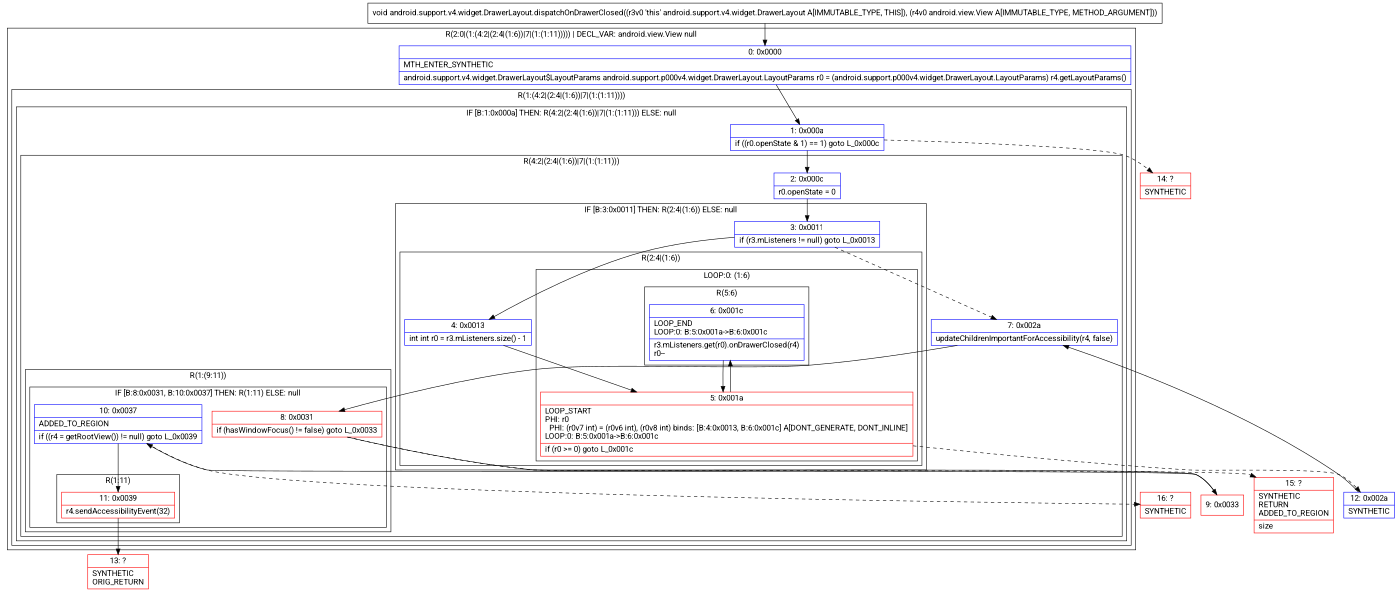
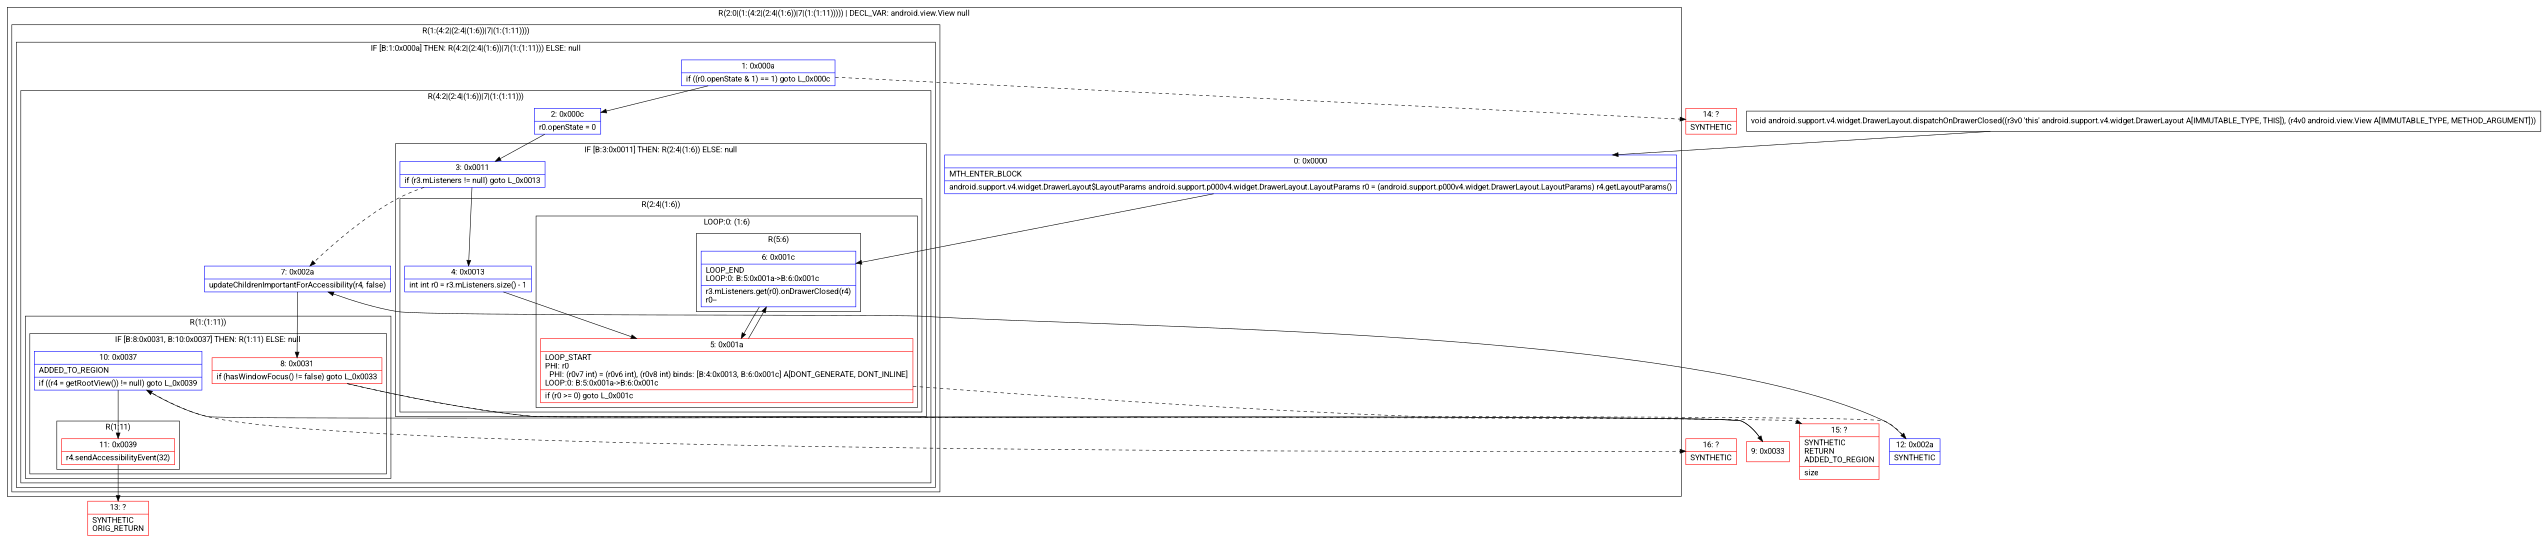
node "0: 0x0000": text "MTH_ENTER_SYNTHETIC" -> "MTH_ENTER_BLOCK"
edge "0: 0x0000" -> "1: 0x000a": now "0: 0x0000" -> "6: 0x001c"
cluster "R(1:(9:11))": label "R(1:(9:11))" -> "R(1:(1:11))"
